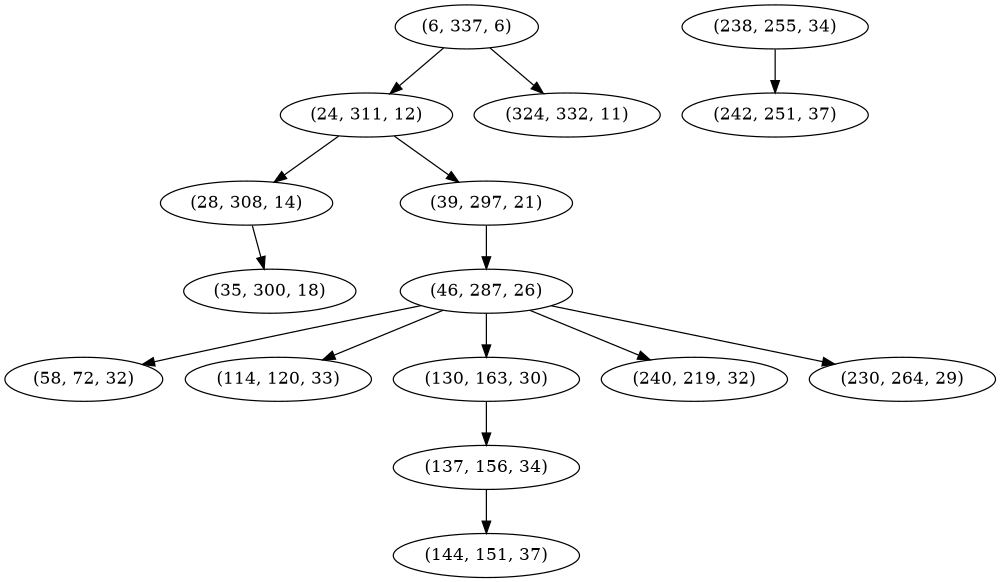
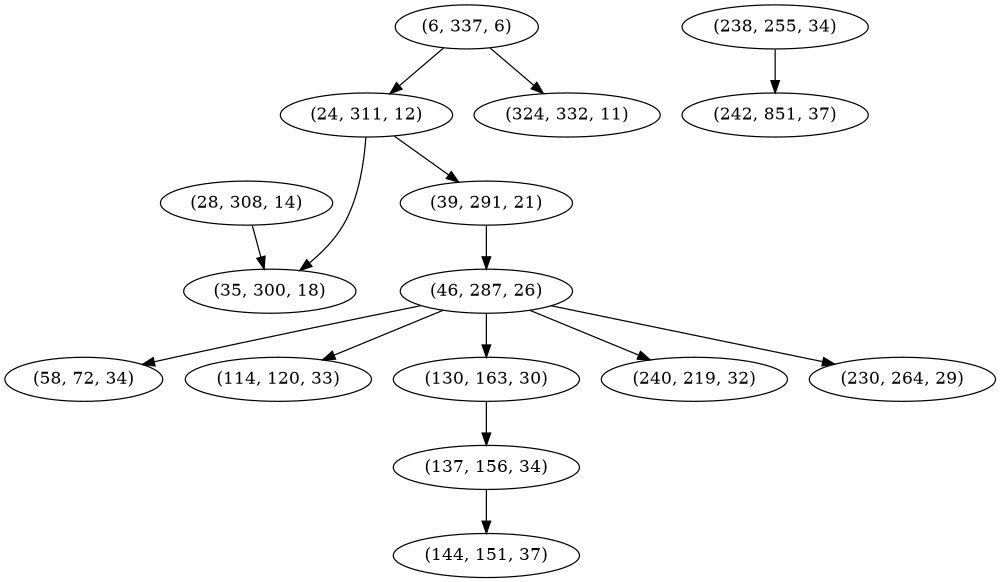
node "(242, 251, 37)": label "(242, 251, 37)" -> "(242, 851, 37)"
edge "(24, 311, 12)" -> "(28, 308, 14)": now "(24, 311, 12)" -> "(35, 300, 18)"
node "(39, 297, 21)": label "(39, 297, 21)" -> "(39, 291, 21)"
node "(58, 72, 32)": label "(58, 72, 32)" -> "(58, 72, 34)"
